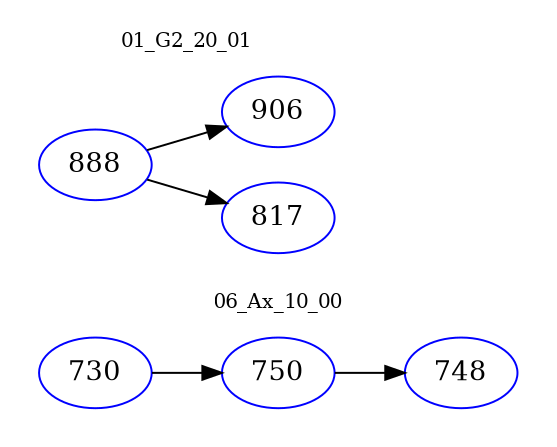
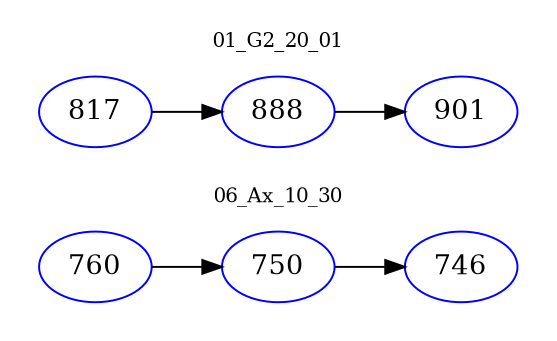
node "906": label "906" -> "901"
edge "888" -> "817": reversed
cluster "06_Ax_10_00": label "06_Ax_10_00" -> "06_Ax_10_30"
node "730": label "730" -> "760"
node "748": label "748" -> "746"
